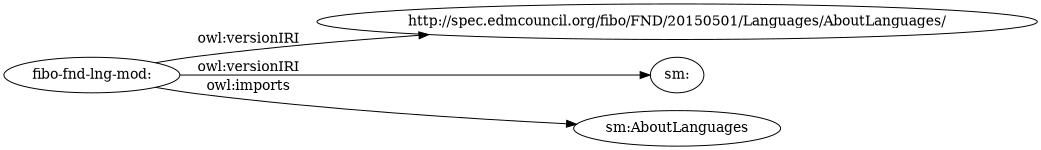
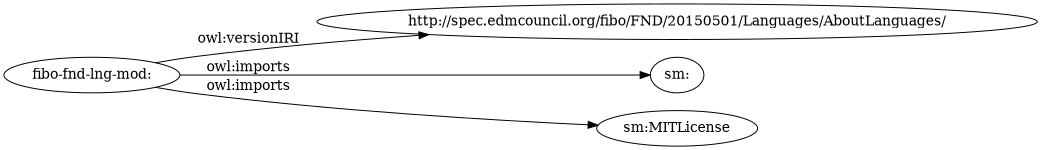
edge "fibo-fnd-lng-mod:" -> "sm:": label "owl:versionIRI" -> "owl:imports"
node "sm:AboutLanguages": label "sm:AboutLanguages" -> "sm:MITLicense"
